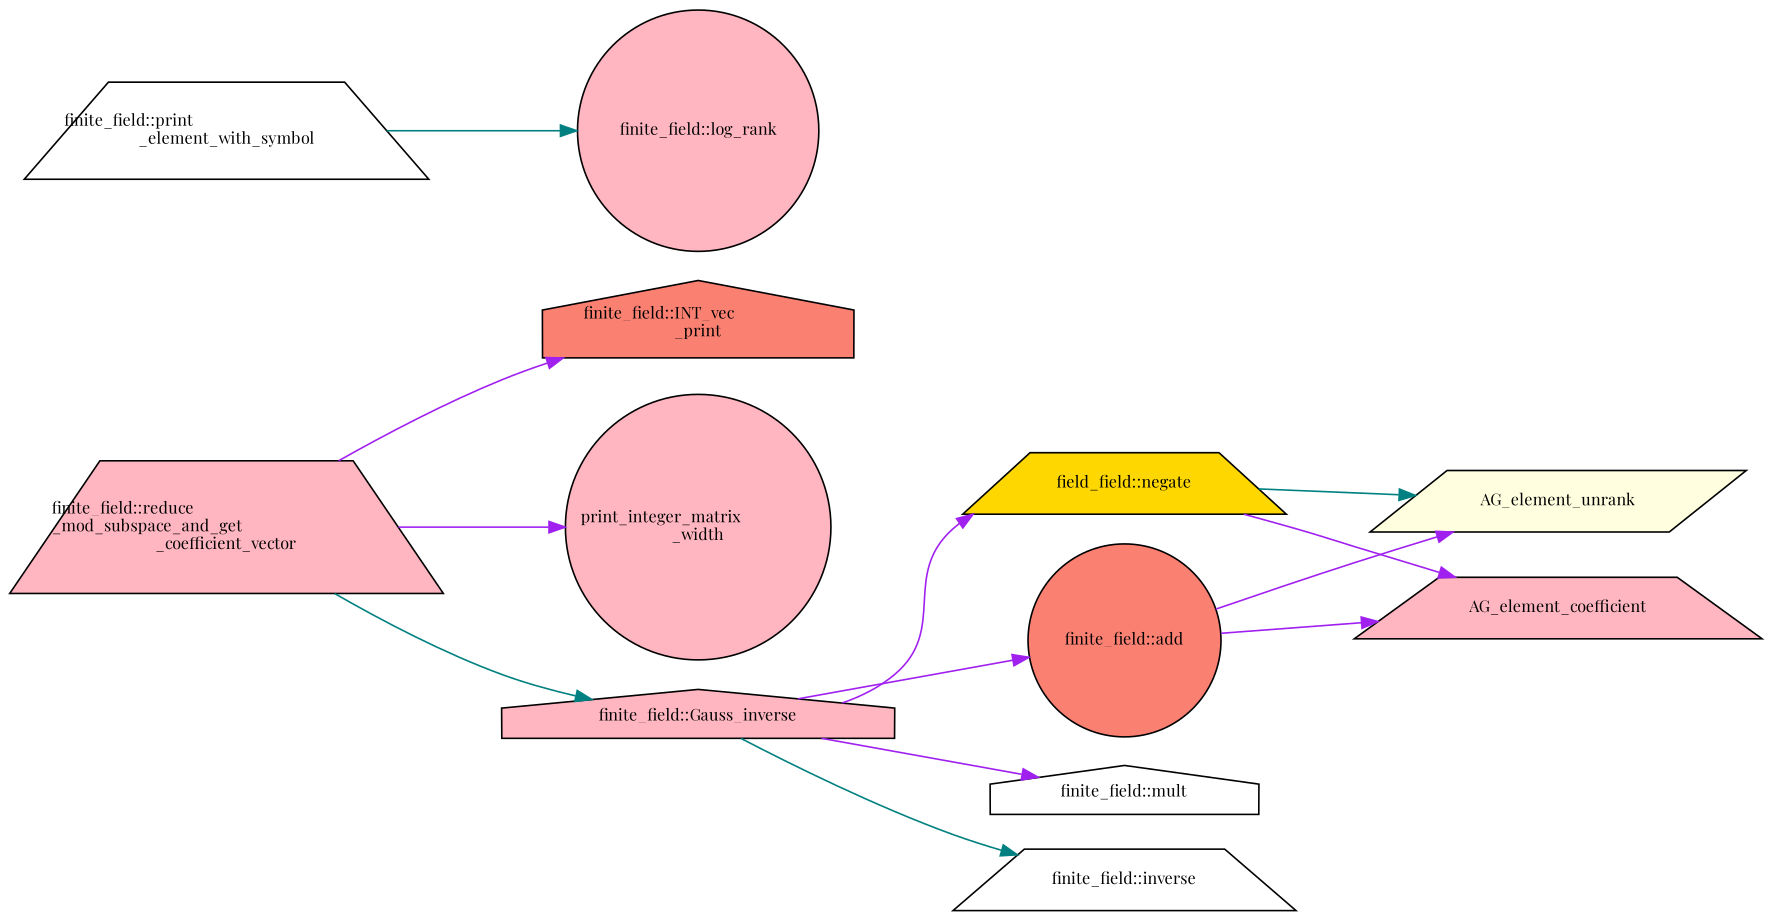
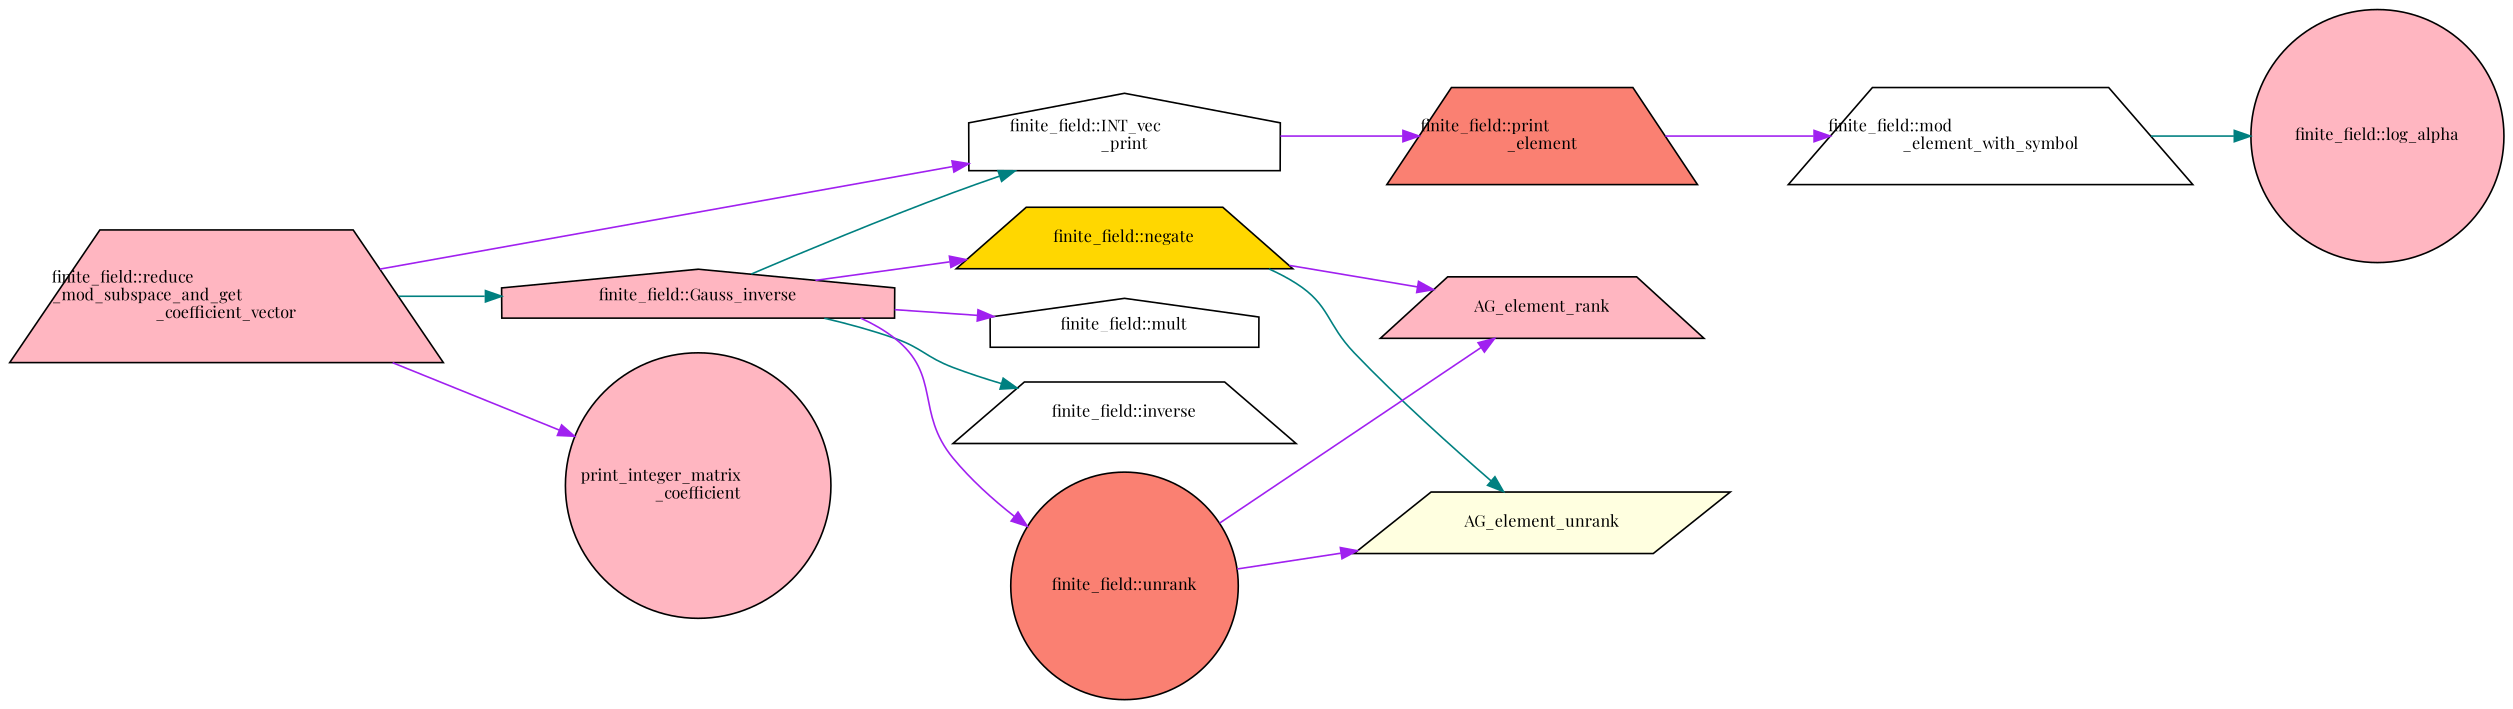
node "finite_field::print _element_with_symbol": label "finite_field::print _element_with_symbol" -> "finite_field::mod _element_with_symbol"
node "finite_field::log_rank": label "finite_field::log_rank" -> "finite_field::log_alpha"
node "finite_field::print _element": added
edge "finite_field::Gauss_inverse" -> "finite_field::INT_vec _print": added
node "finite_field::INT_vec _print": fillcolor salmon -> white
node "field_field::negate": label "field_field::negate" -> "finite_field::negate"
node "print_integer_matrix _width": label "print_integer_matrix _width" -> "print_integer_matrix _coefficient"
node "AG_element_coefficient": label "AG_element_coefficient" -> "AG_element_rank"
node "finite_field::add": label "finite_field::add" -> "finite_field::unrank"
